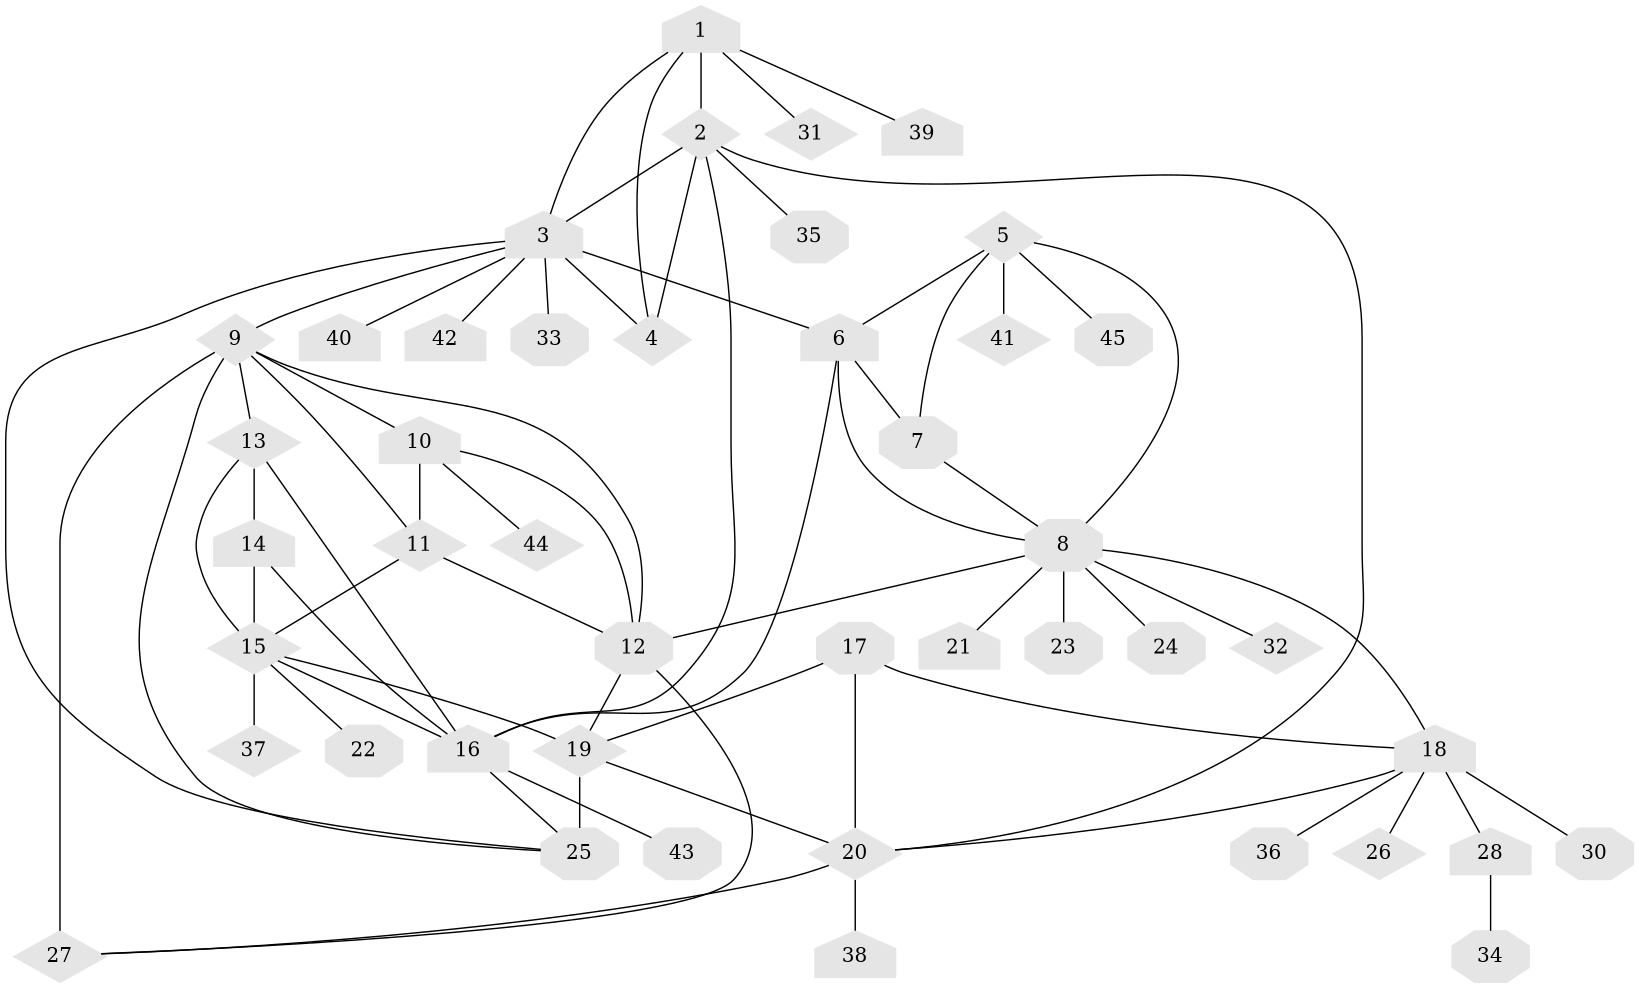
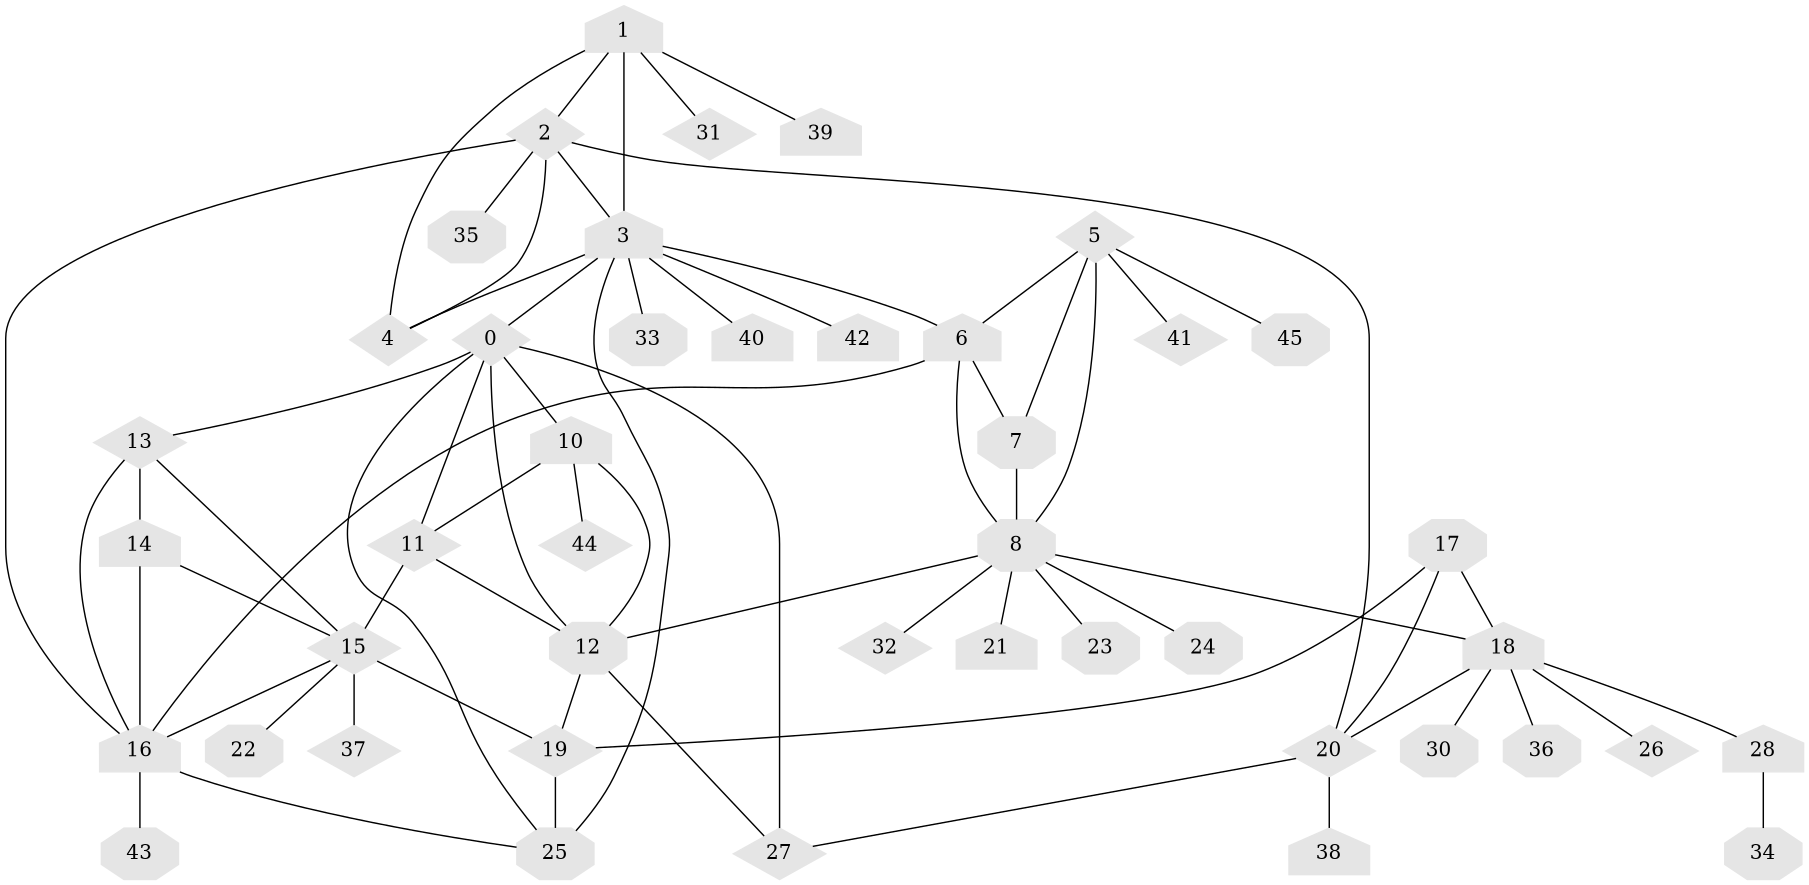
node "9": label "9" -> "0"
edge "19" -- "20": removed
